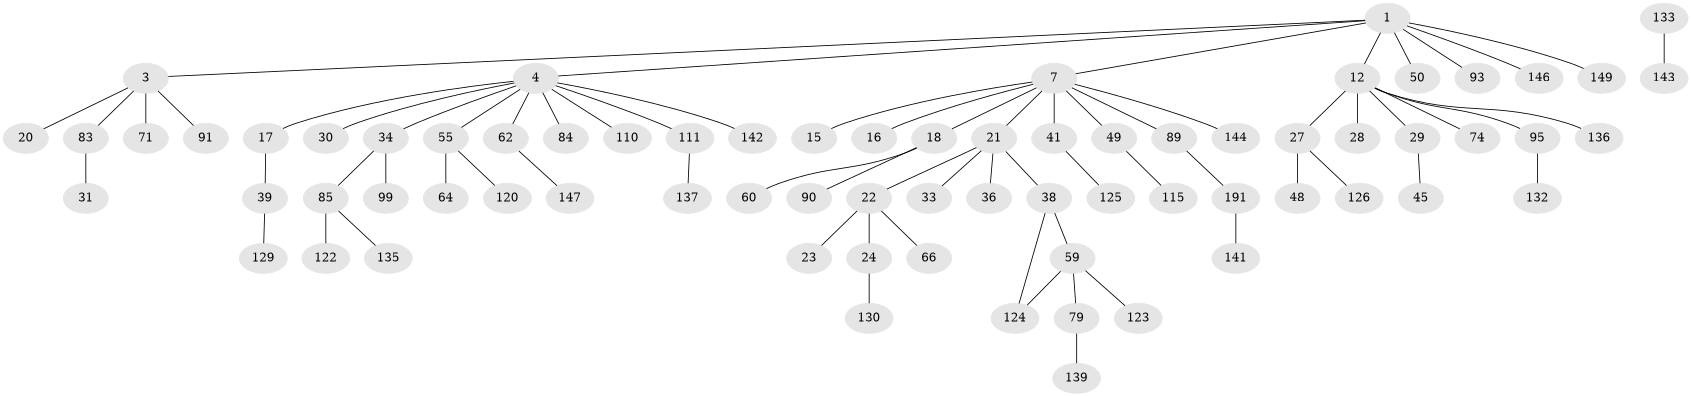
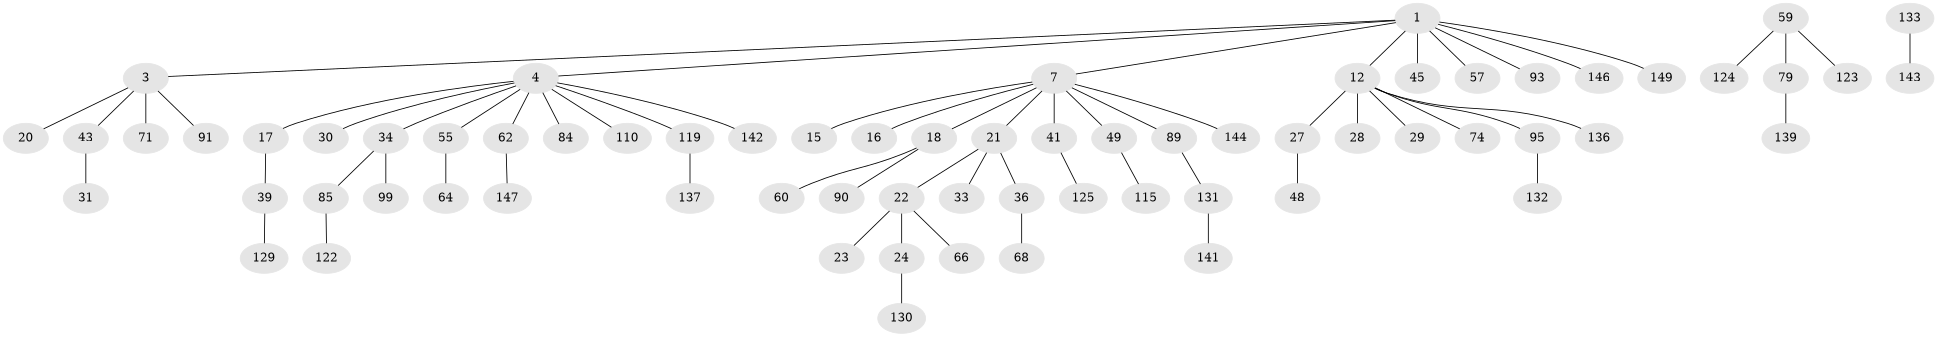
node "50": label "50" -> "57"
node "83": label "83" -> "43"
node "111": label "111" -> "119"
edge "29" -- "45": now "1" -- "45"
node "120": removed
node "38": removed
node "191": label "191" -> "131"
node "126": removed
node "135": removed
node "68": added
